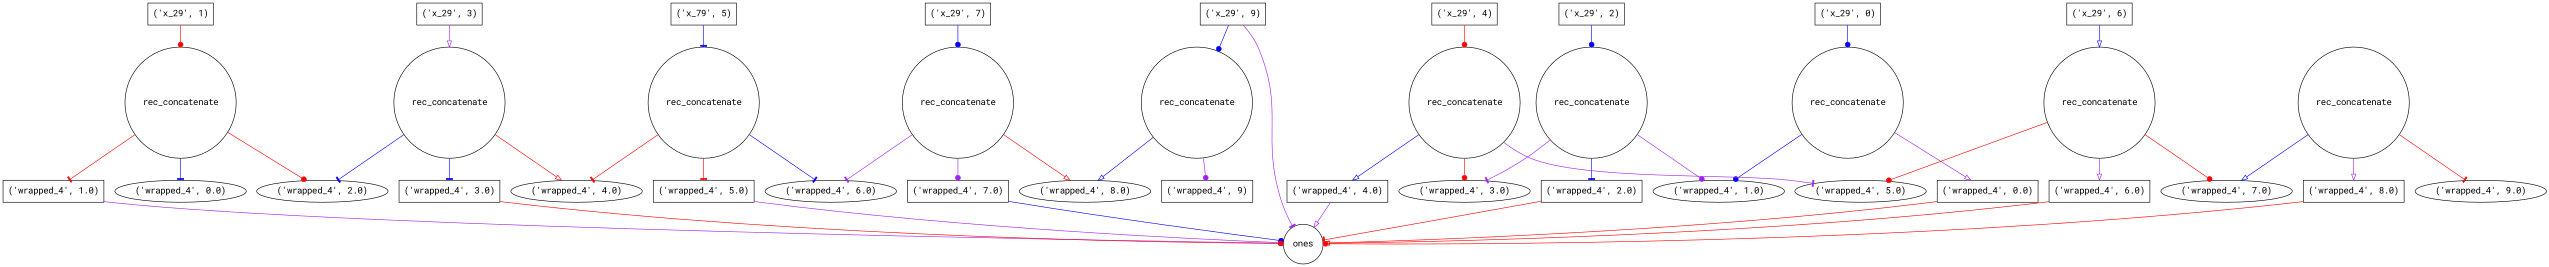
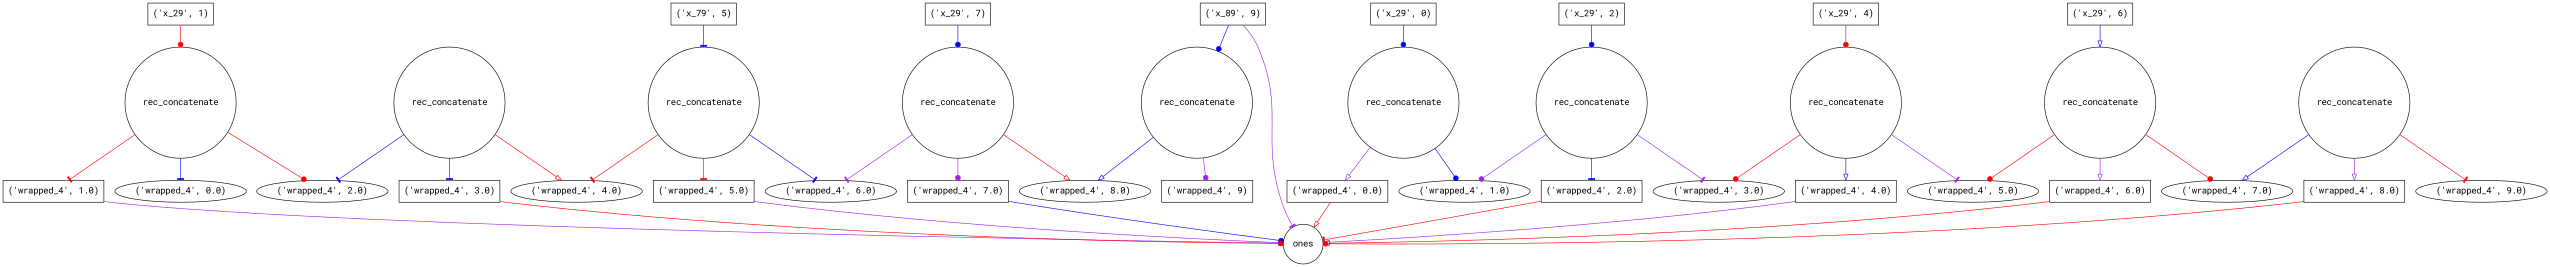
node "('x_29', 3)": removed
node "('x_29', 9)": label "('x_29', 9)" -> "('x_89', 9)"
